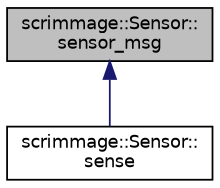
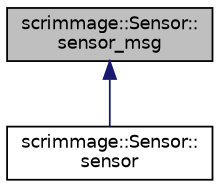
node "scrimmage::Sensor:: sense": label "scrimmage::Sensor:: sense" -> "scrimmage::Sensor:: sensor"
